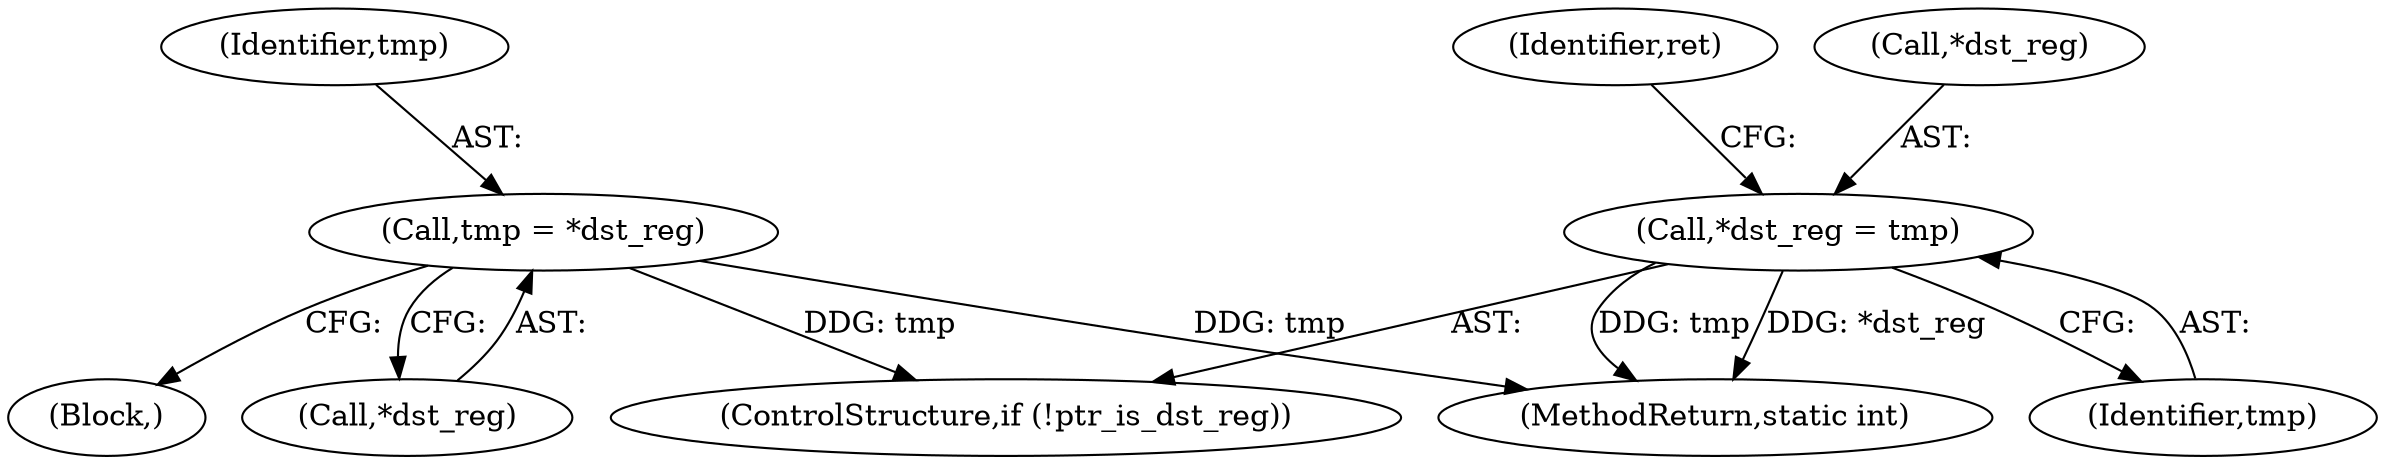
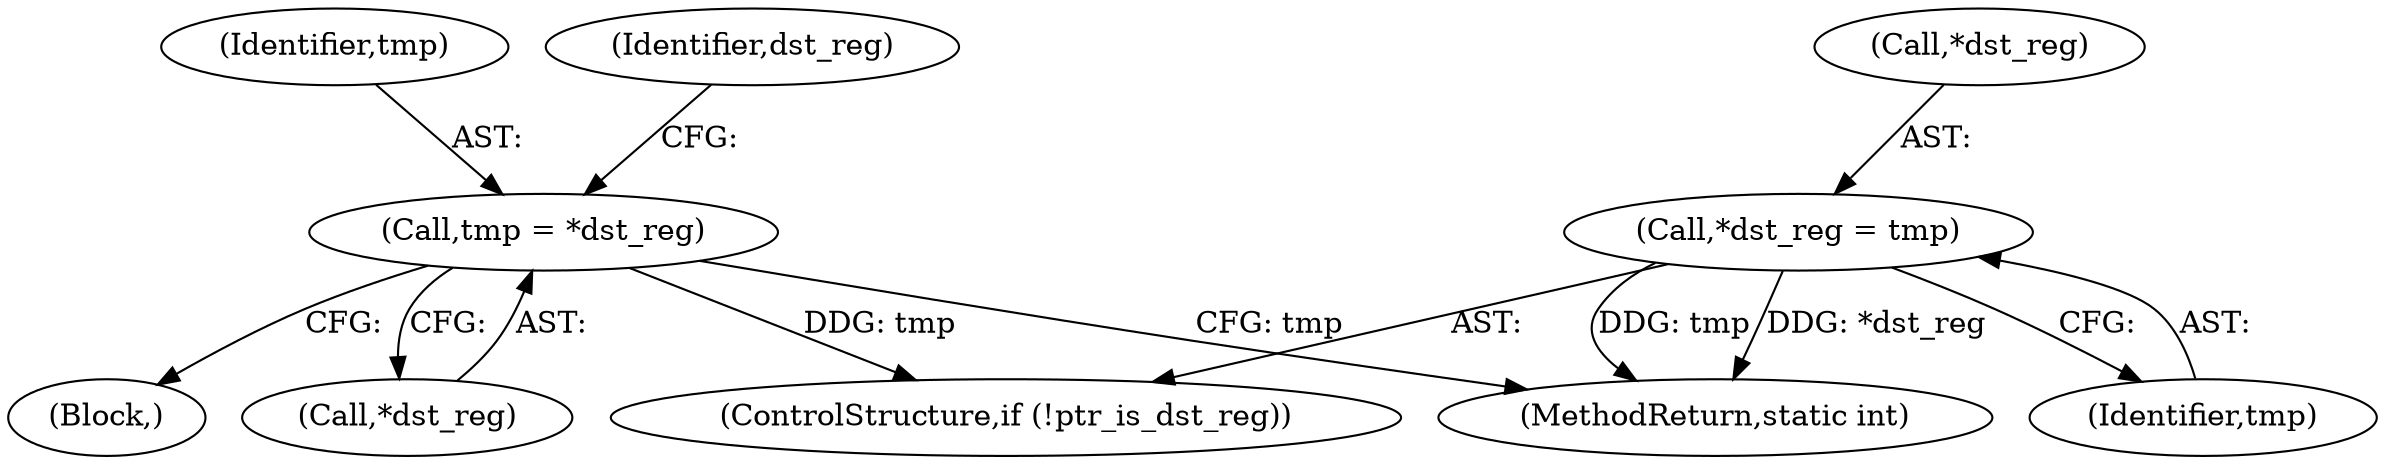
node "(Identifier,dst_reg)": added
node "(Identifier,ret)": removed
edge "(Call,tmp = *dst_reg)" -> "(MethodReturn,static int)": label "DDG: tmp" -> "CFG: tmp"
